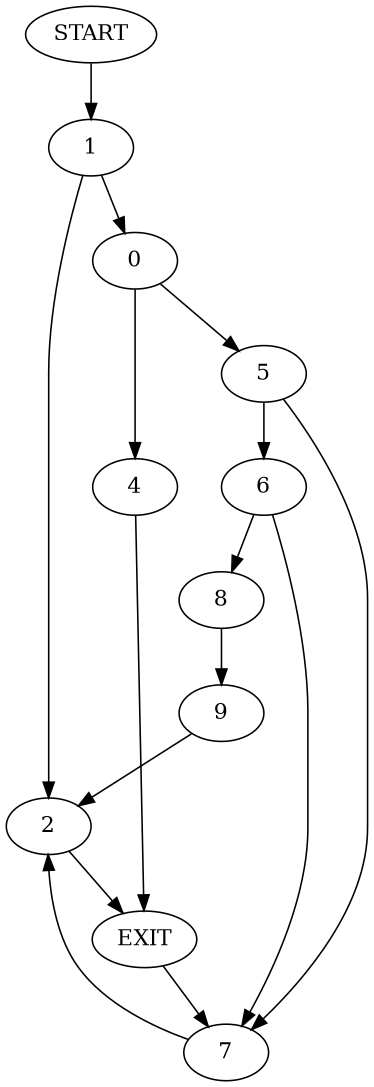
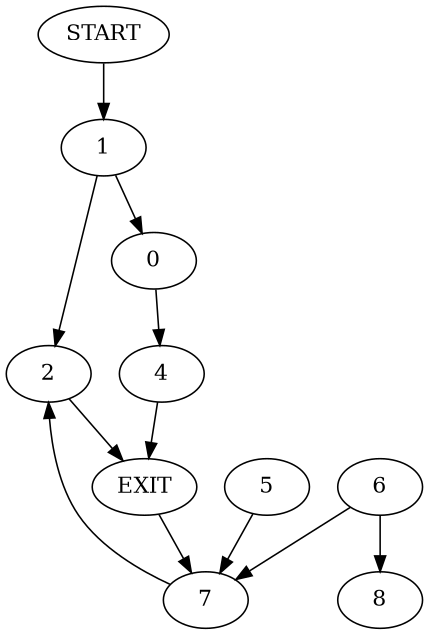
edge "0" -> "5": removed
edge "5" -> "6": removed
node "9": removed
